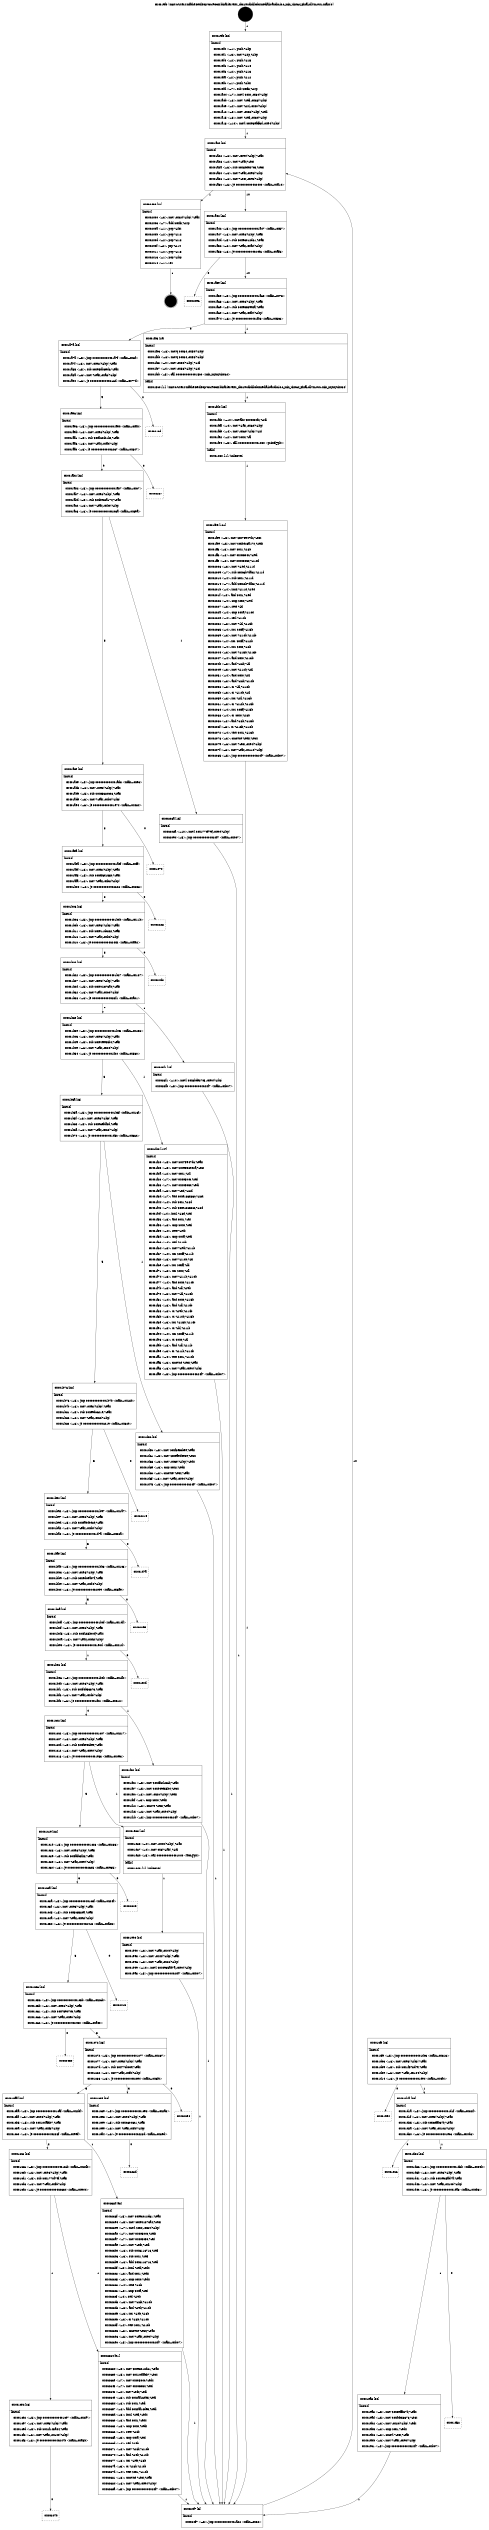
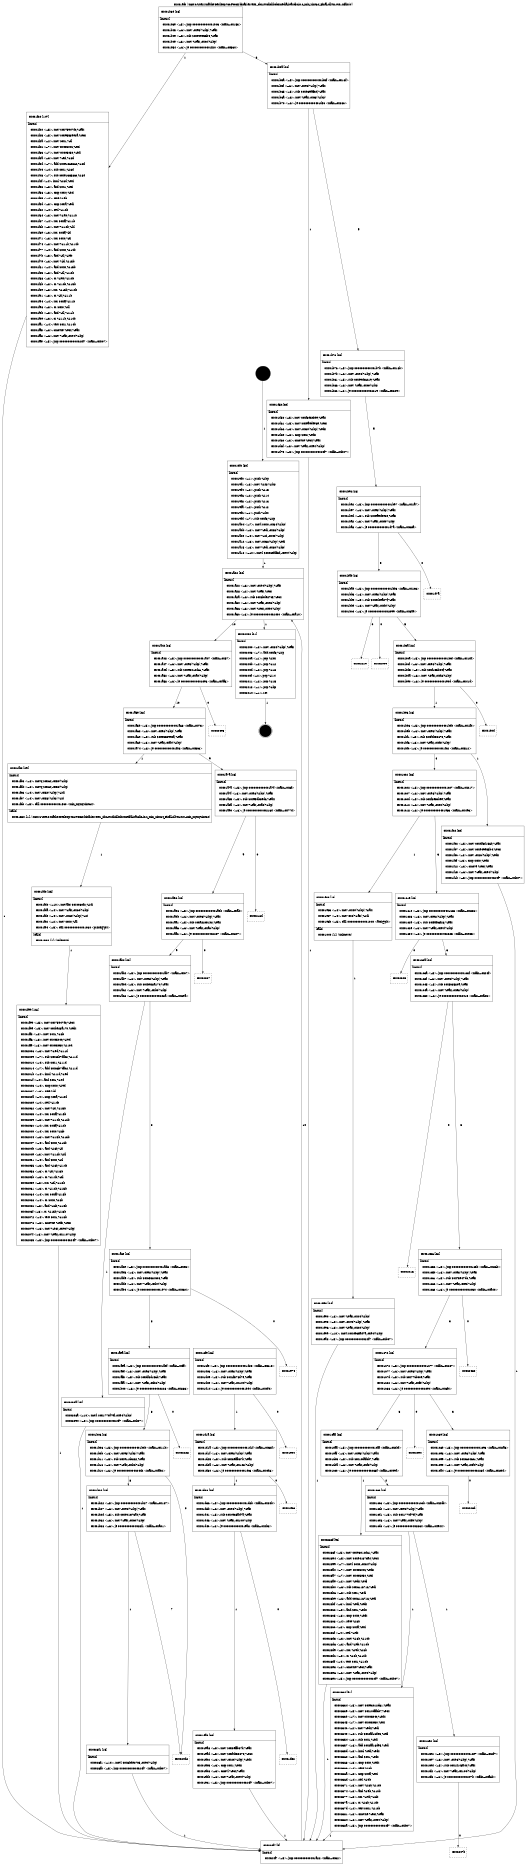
edge "0x401b22 [28]" -> "0x401b3e [28]": now "0x401b22 [28]" -> "0x4024d2"
edge "0x401b76 [28]" -> "0x402219": now "0x401bae [28]" -> "0x402219"
